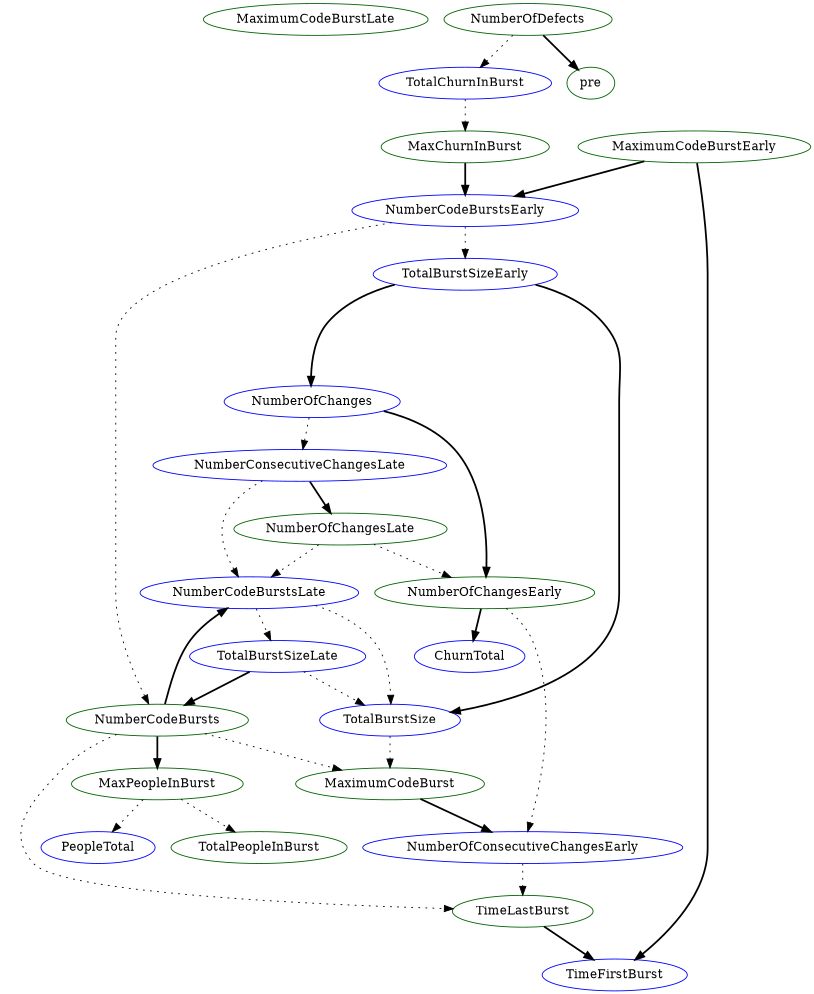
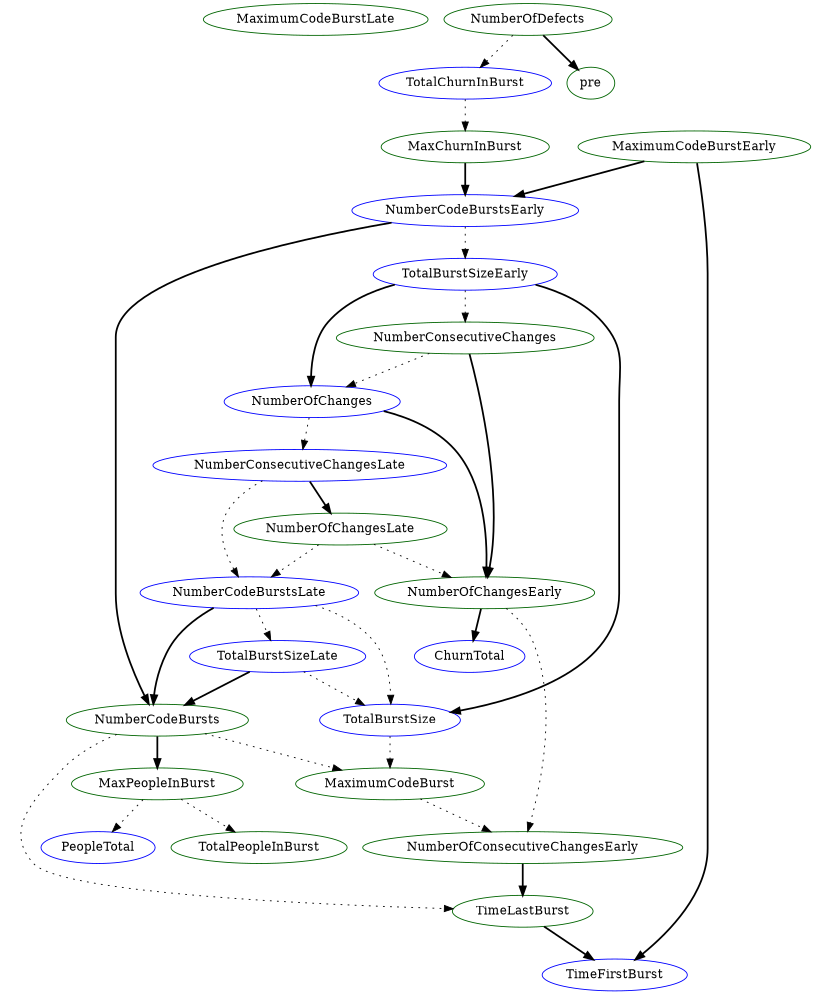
node "NumberConsecutiveChanges": added
edge "NumberCodeBurstsEarly" -> "NumberCodeBursts": style dotted -> bold
edge "NumberCodeBursts" -> "NumberCodeBurstsLate": reversed
edge "MaximumCodeBurst" -> "NumberOfConsecutiveChangesEarly": style bold -> dotted
node "NumberOfConsecutiveChangesEarly": color blue -> darkgreen
edge "NumberOfConsecutiveChangesEarly" -> "TimeLastBurst": style dotted -> bold
